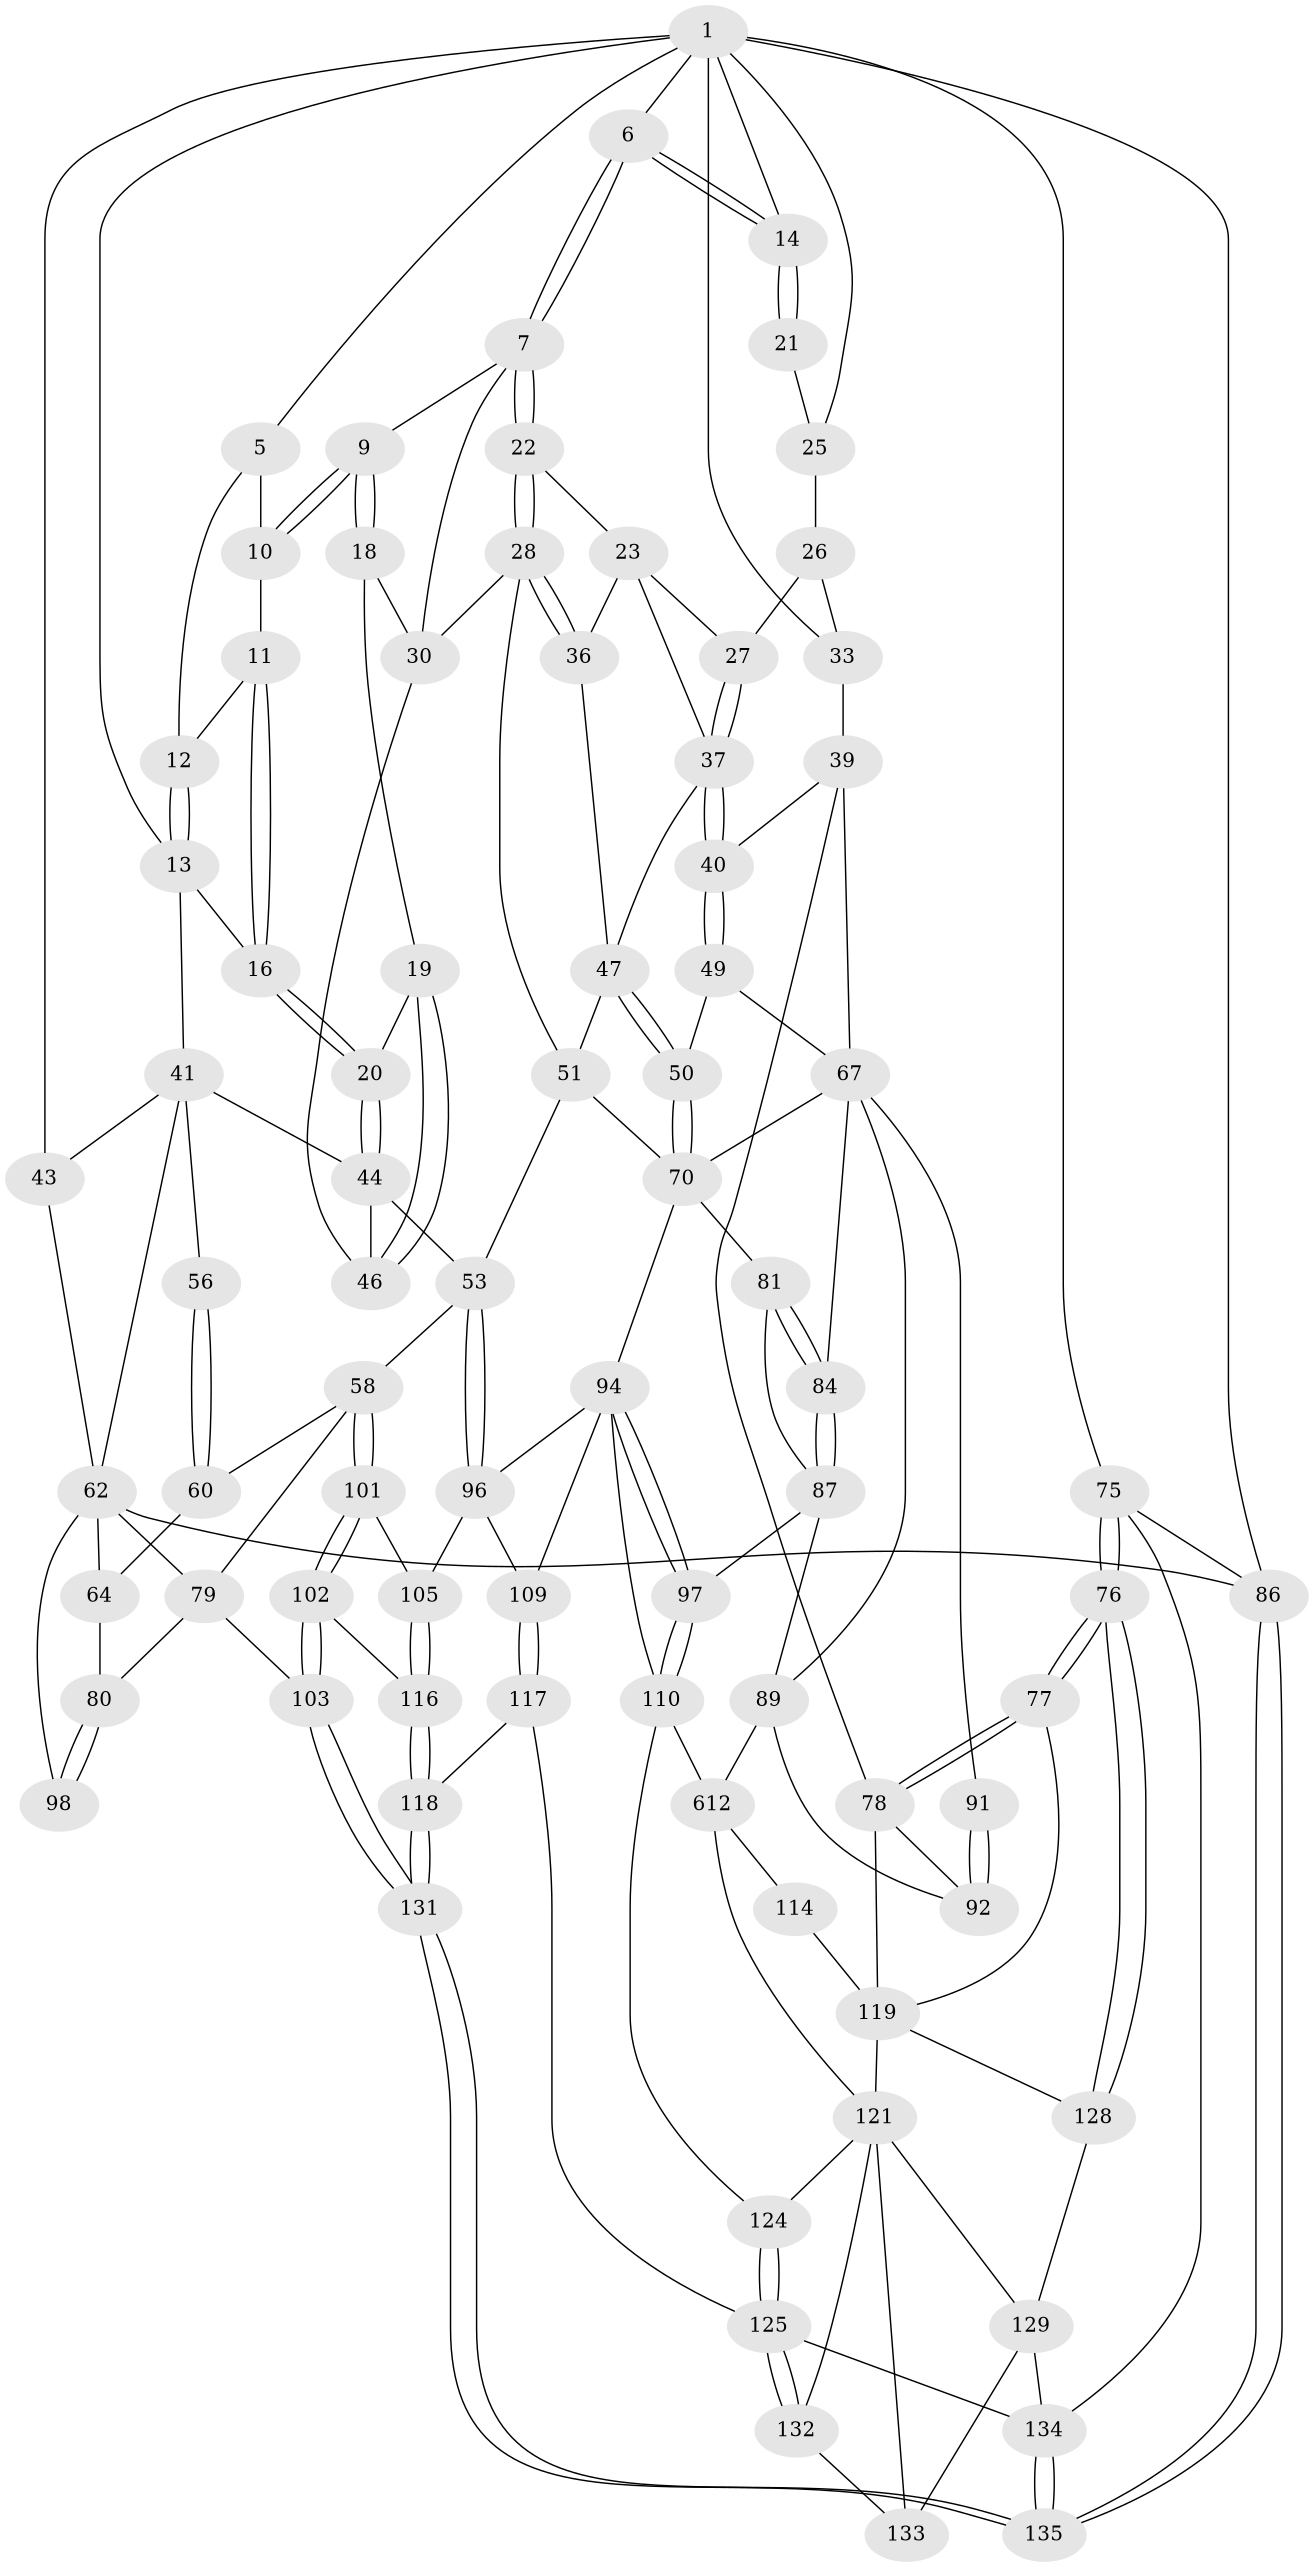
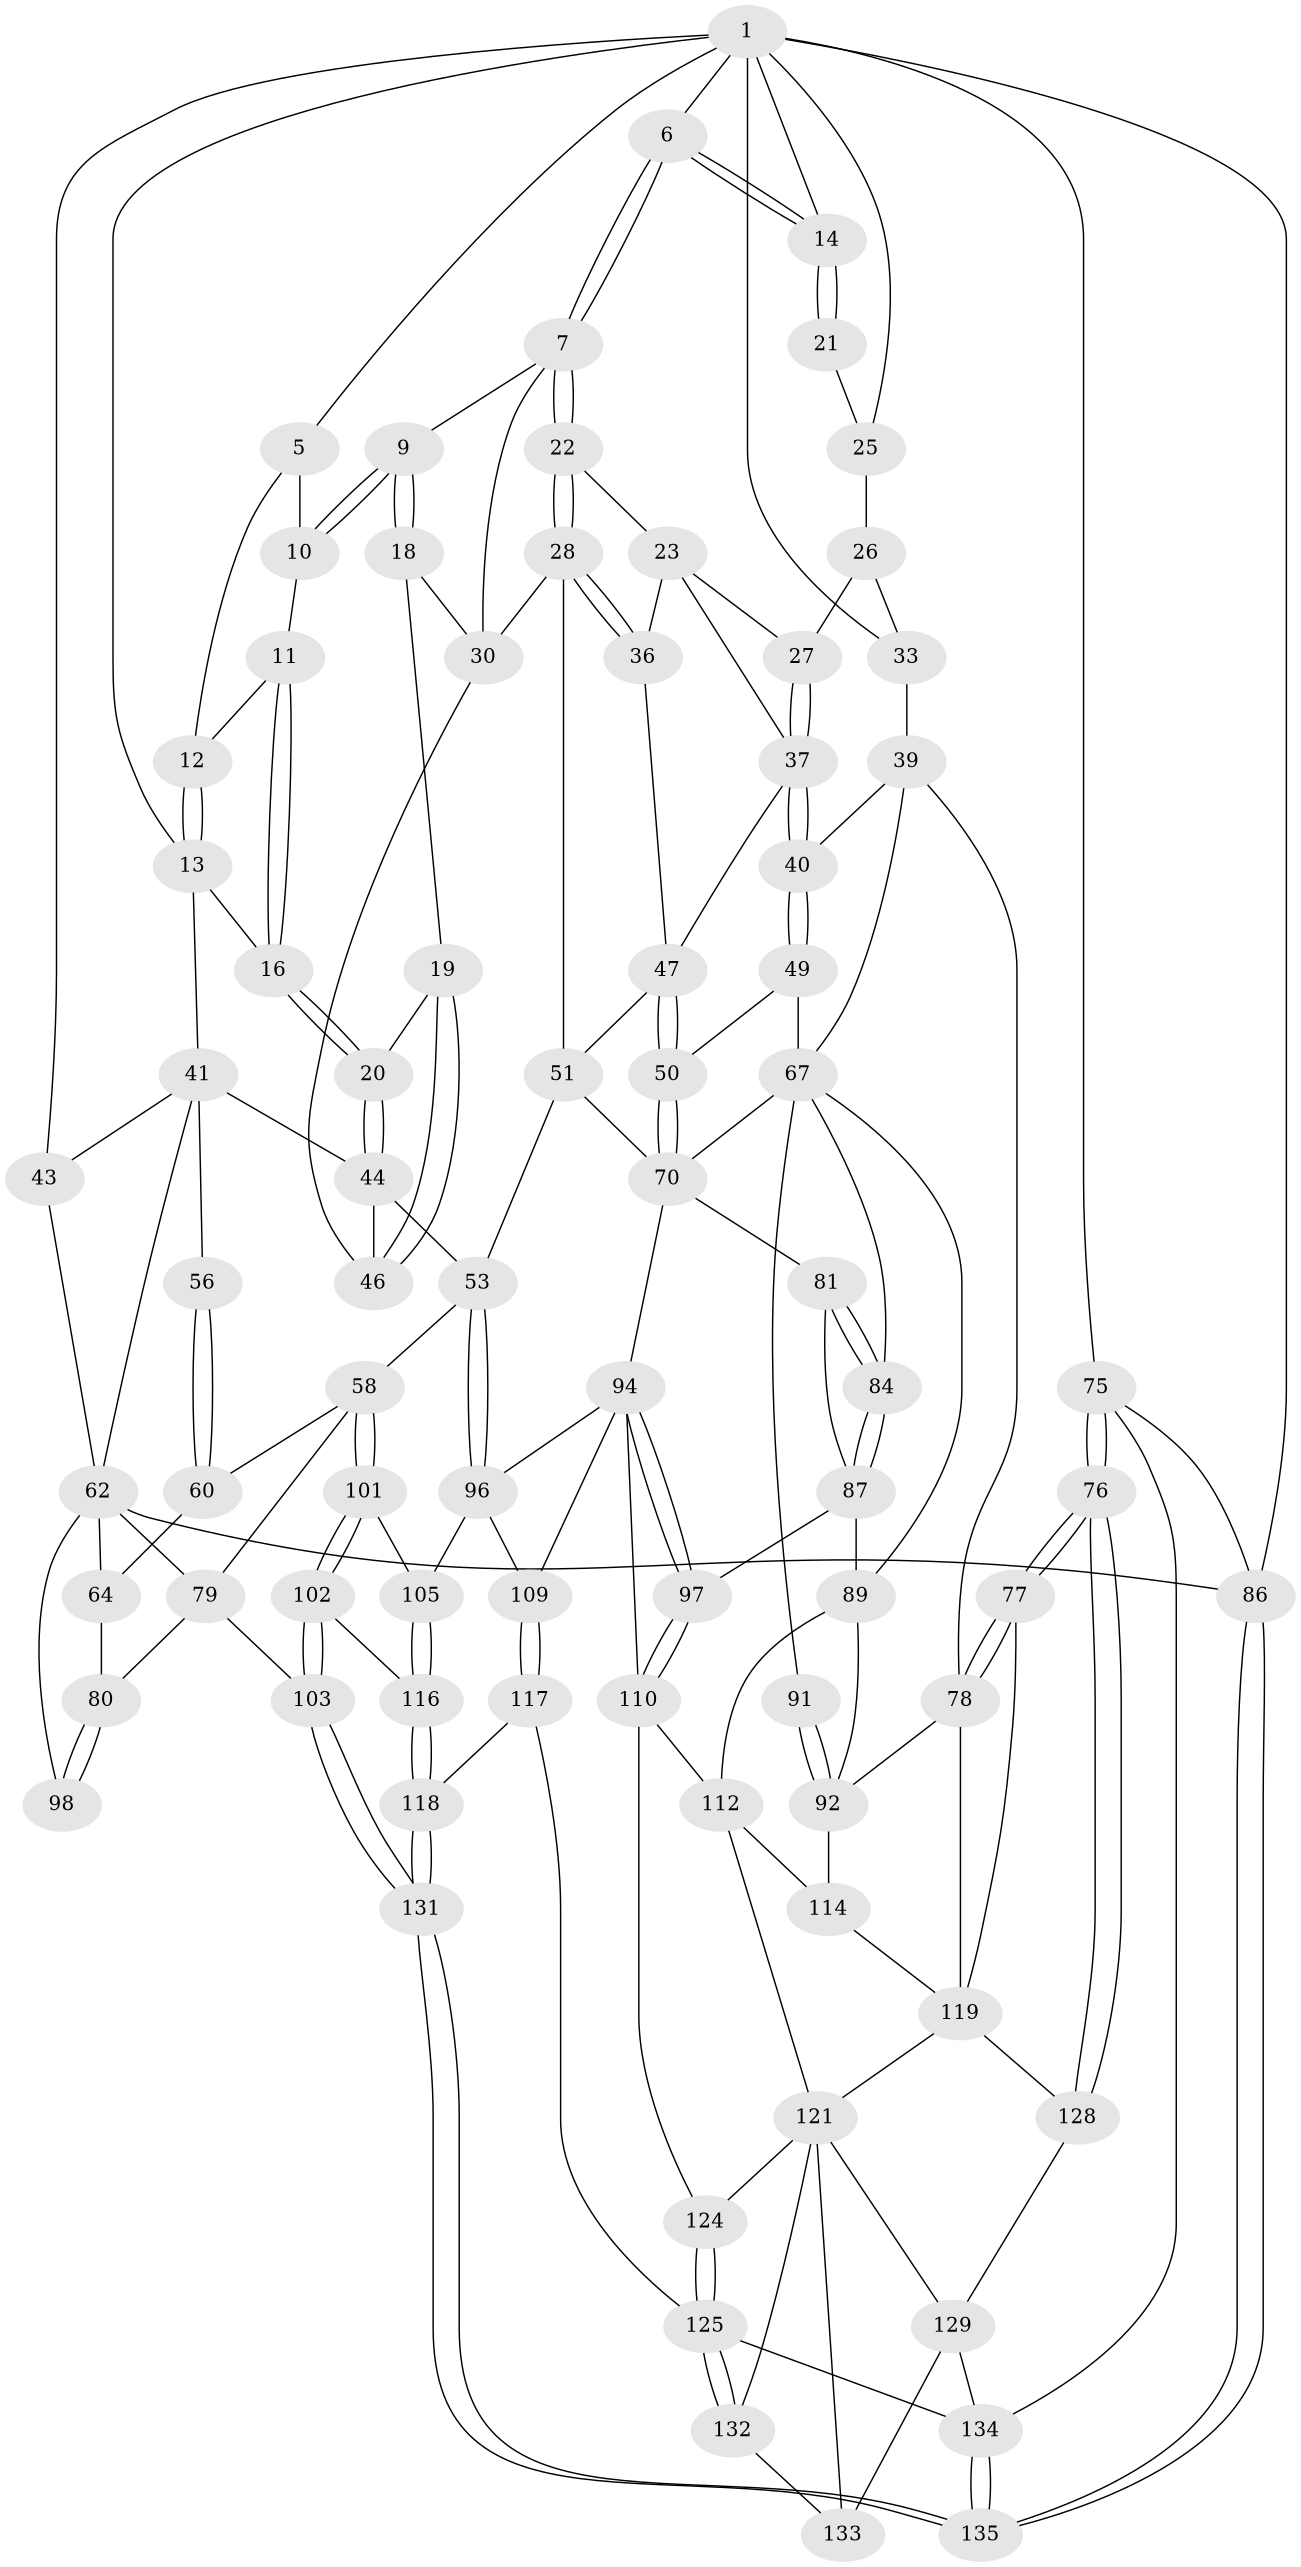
node "612": label "612" -> "112"
edge "92" -- "114": added
